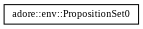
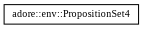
node "adore::env::PropositionSet0": label "adore::env::PropositionSet0" -> "adore::env::PropositionSet4"
